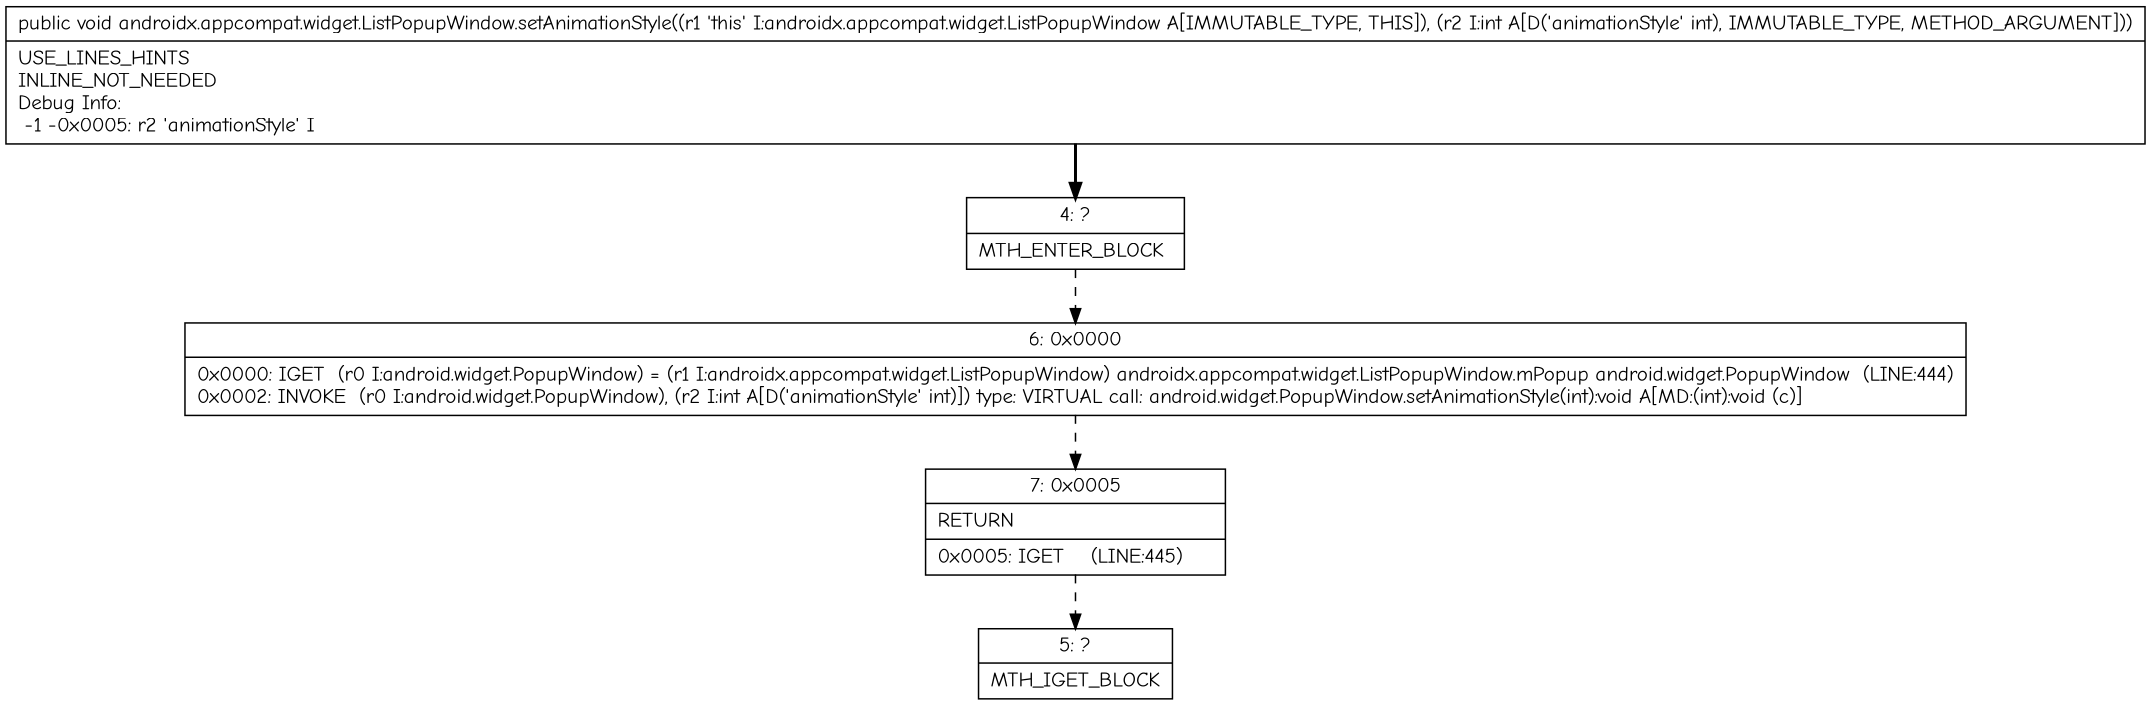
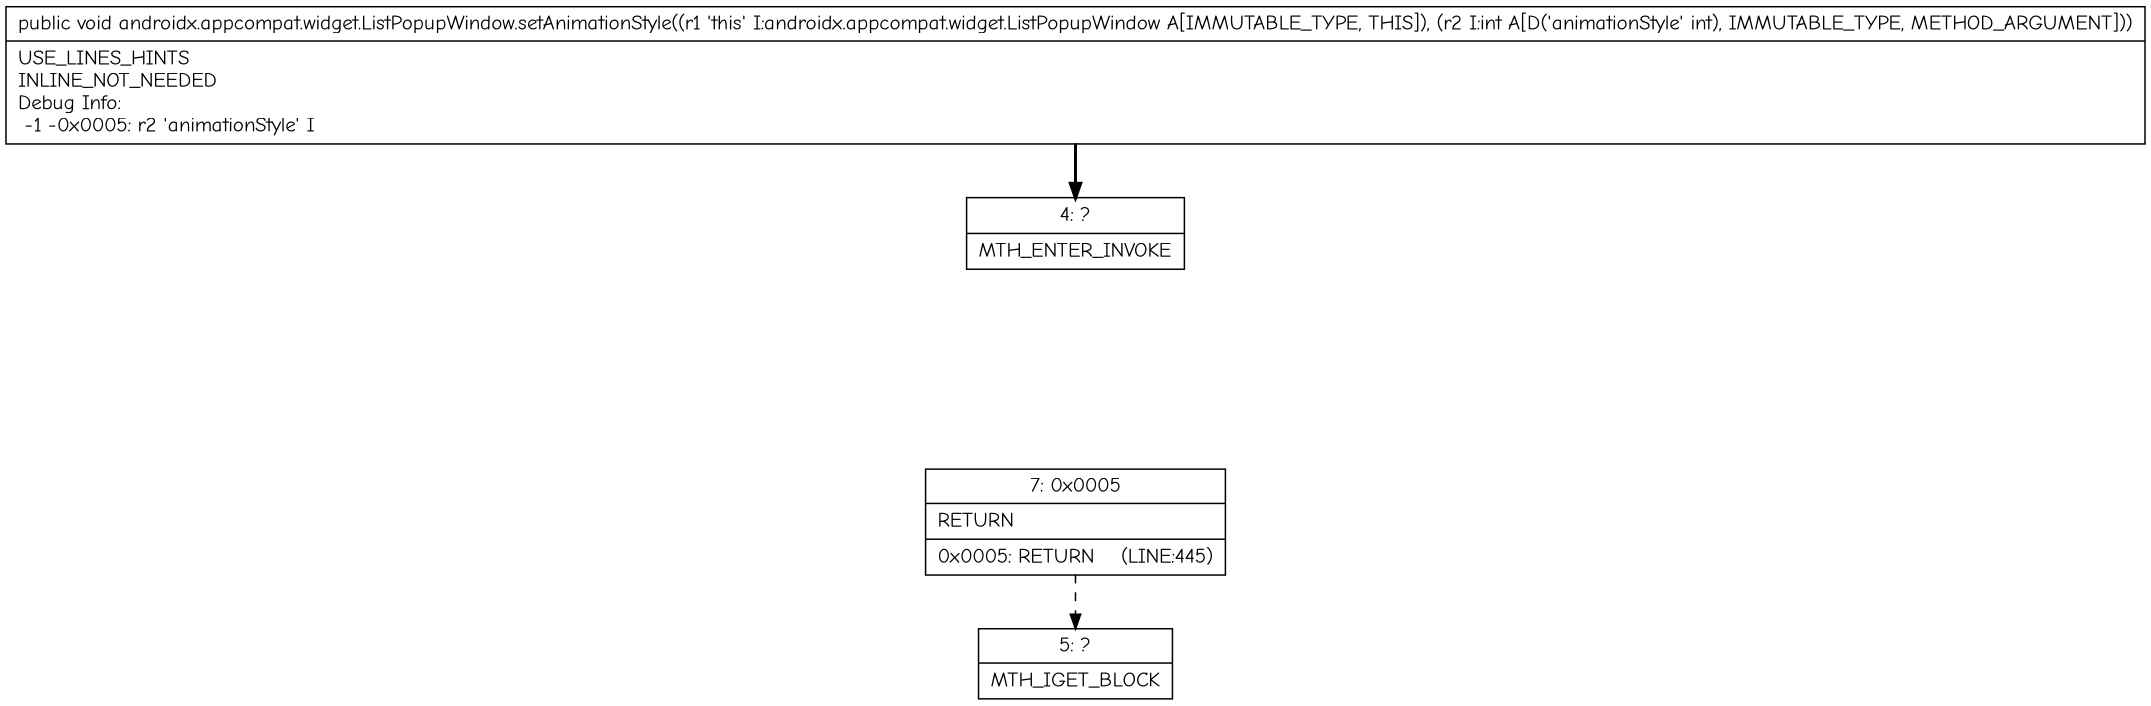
node "4: ?": text "MTH_ENTER_BLOCK" -> "MTH_ENTER_INVOKE"
node "6: 0x0000": removed
node "7: 0x0005": text "0x0005: IGET    (LINE:445)" -> "0x0005: RETURN    (LINE:445)"
